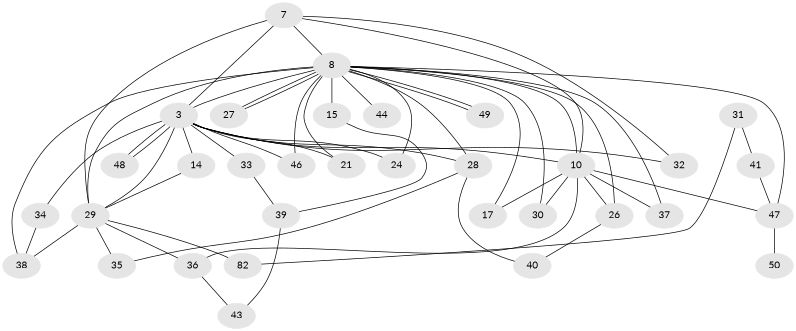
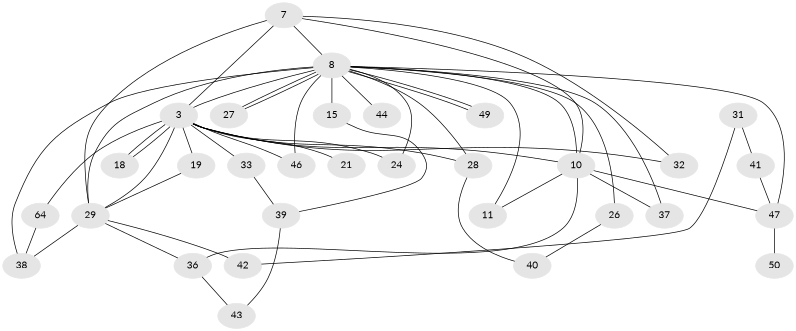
edge "8" -- "21": removed
node "48": label "48" -> "18"
node "14": label "14" -> "19"
edge "10" -- "26": removed
node "34": label "34" -> "64"
node "17": label "17" -> "11"
node "30": removed
node "35": removed
node "82": label "82" -> "42"
